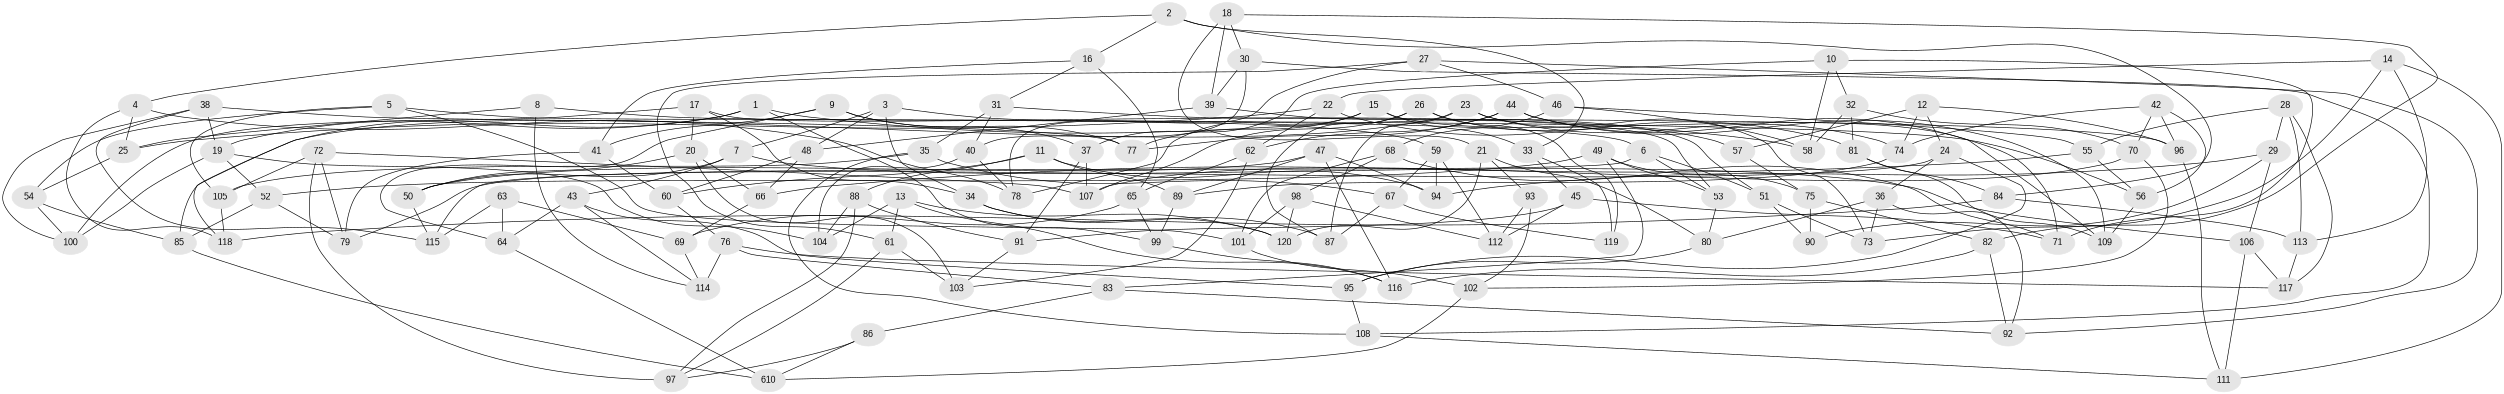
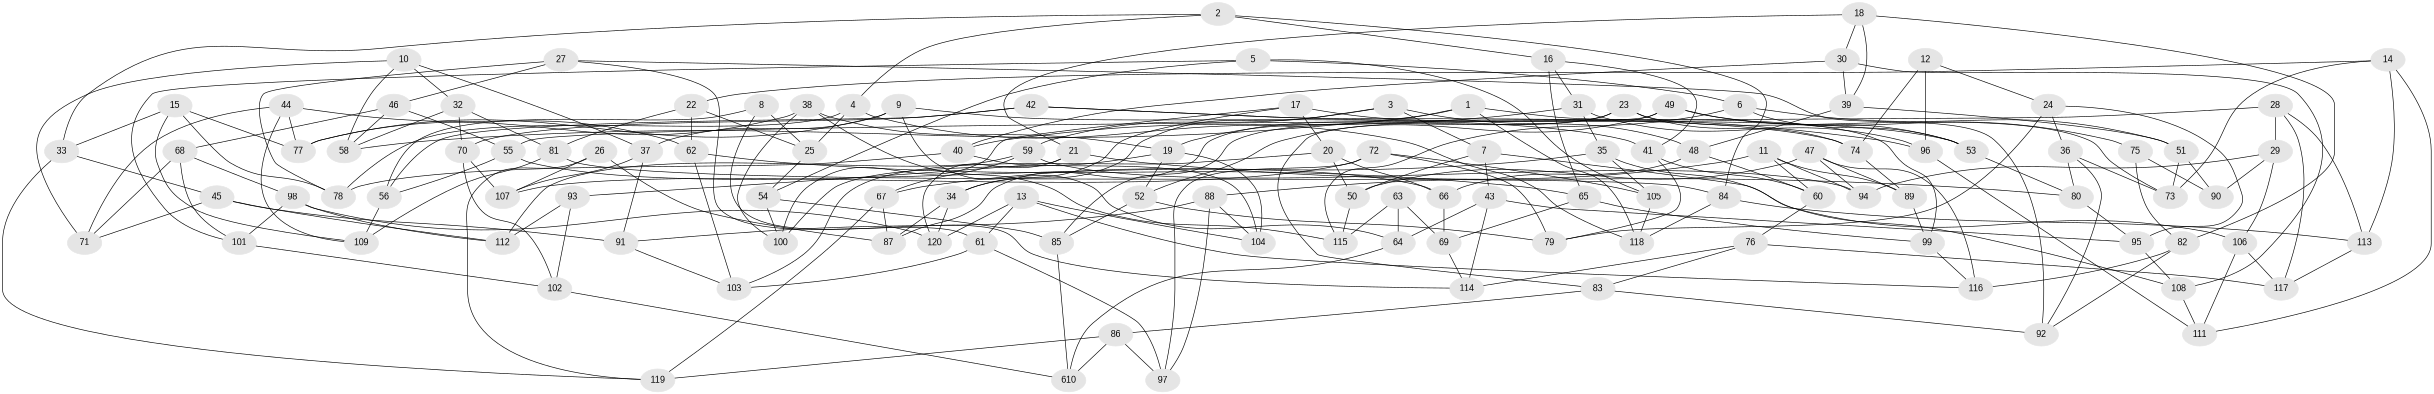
node "57": removed
edge "86" -- "119": added
